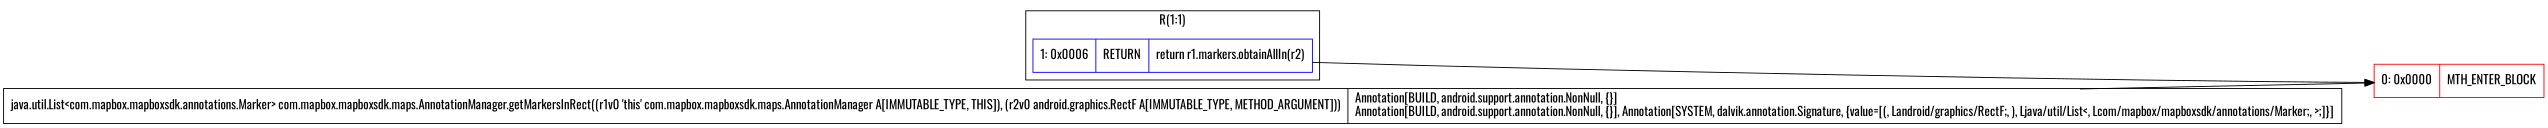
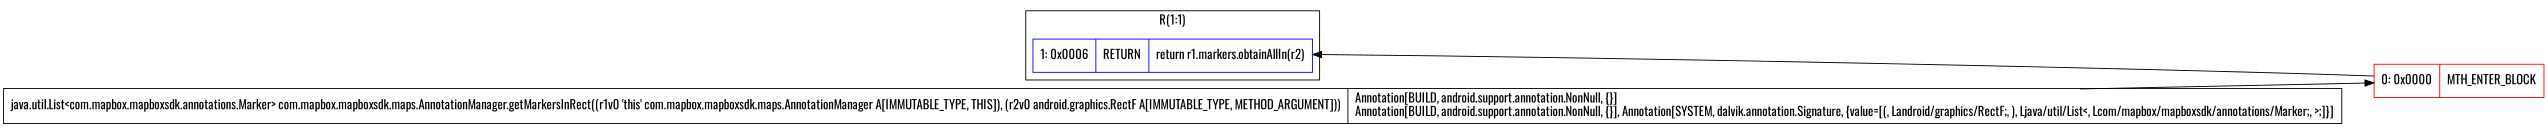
edge "1: 0x0006" -> "0: 0x0000": reversed
